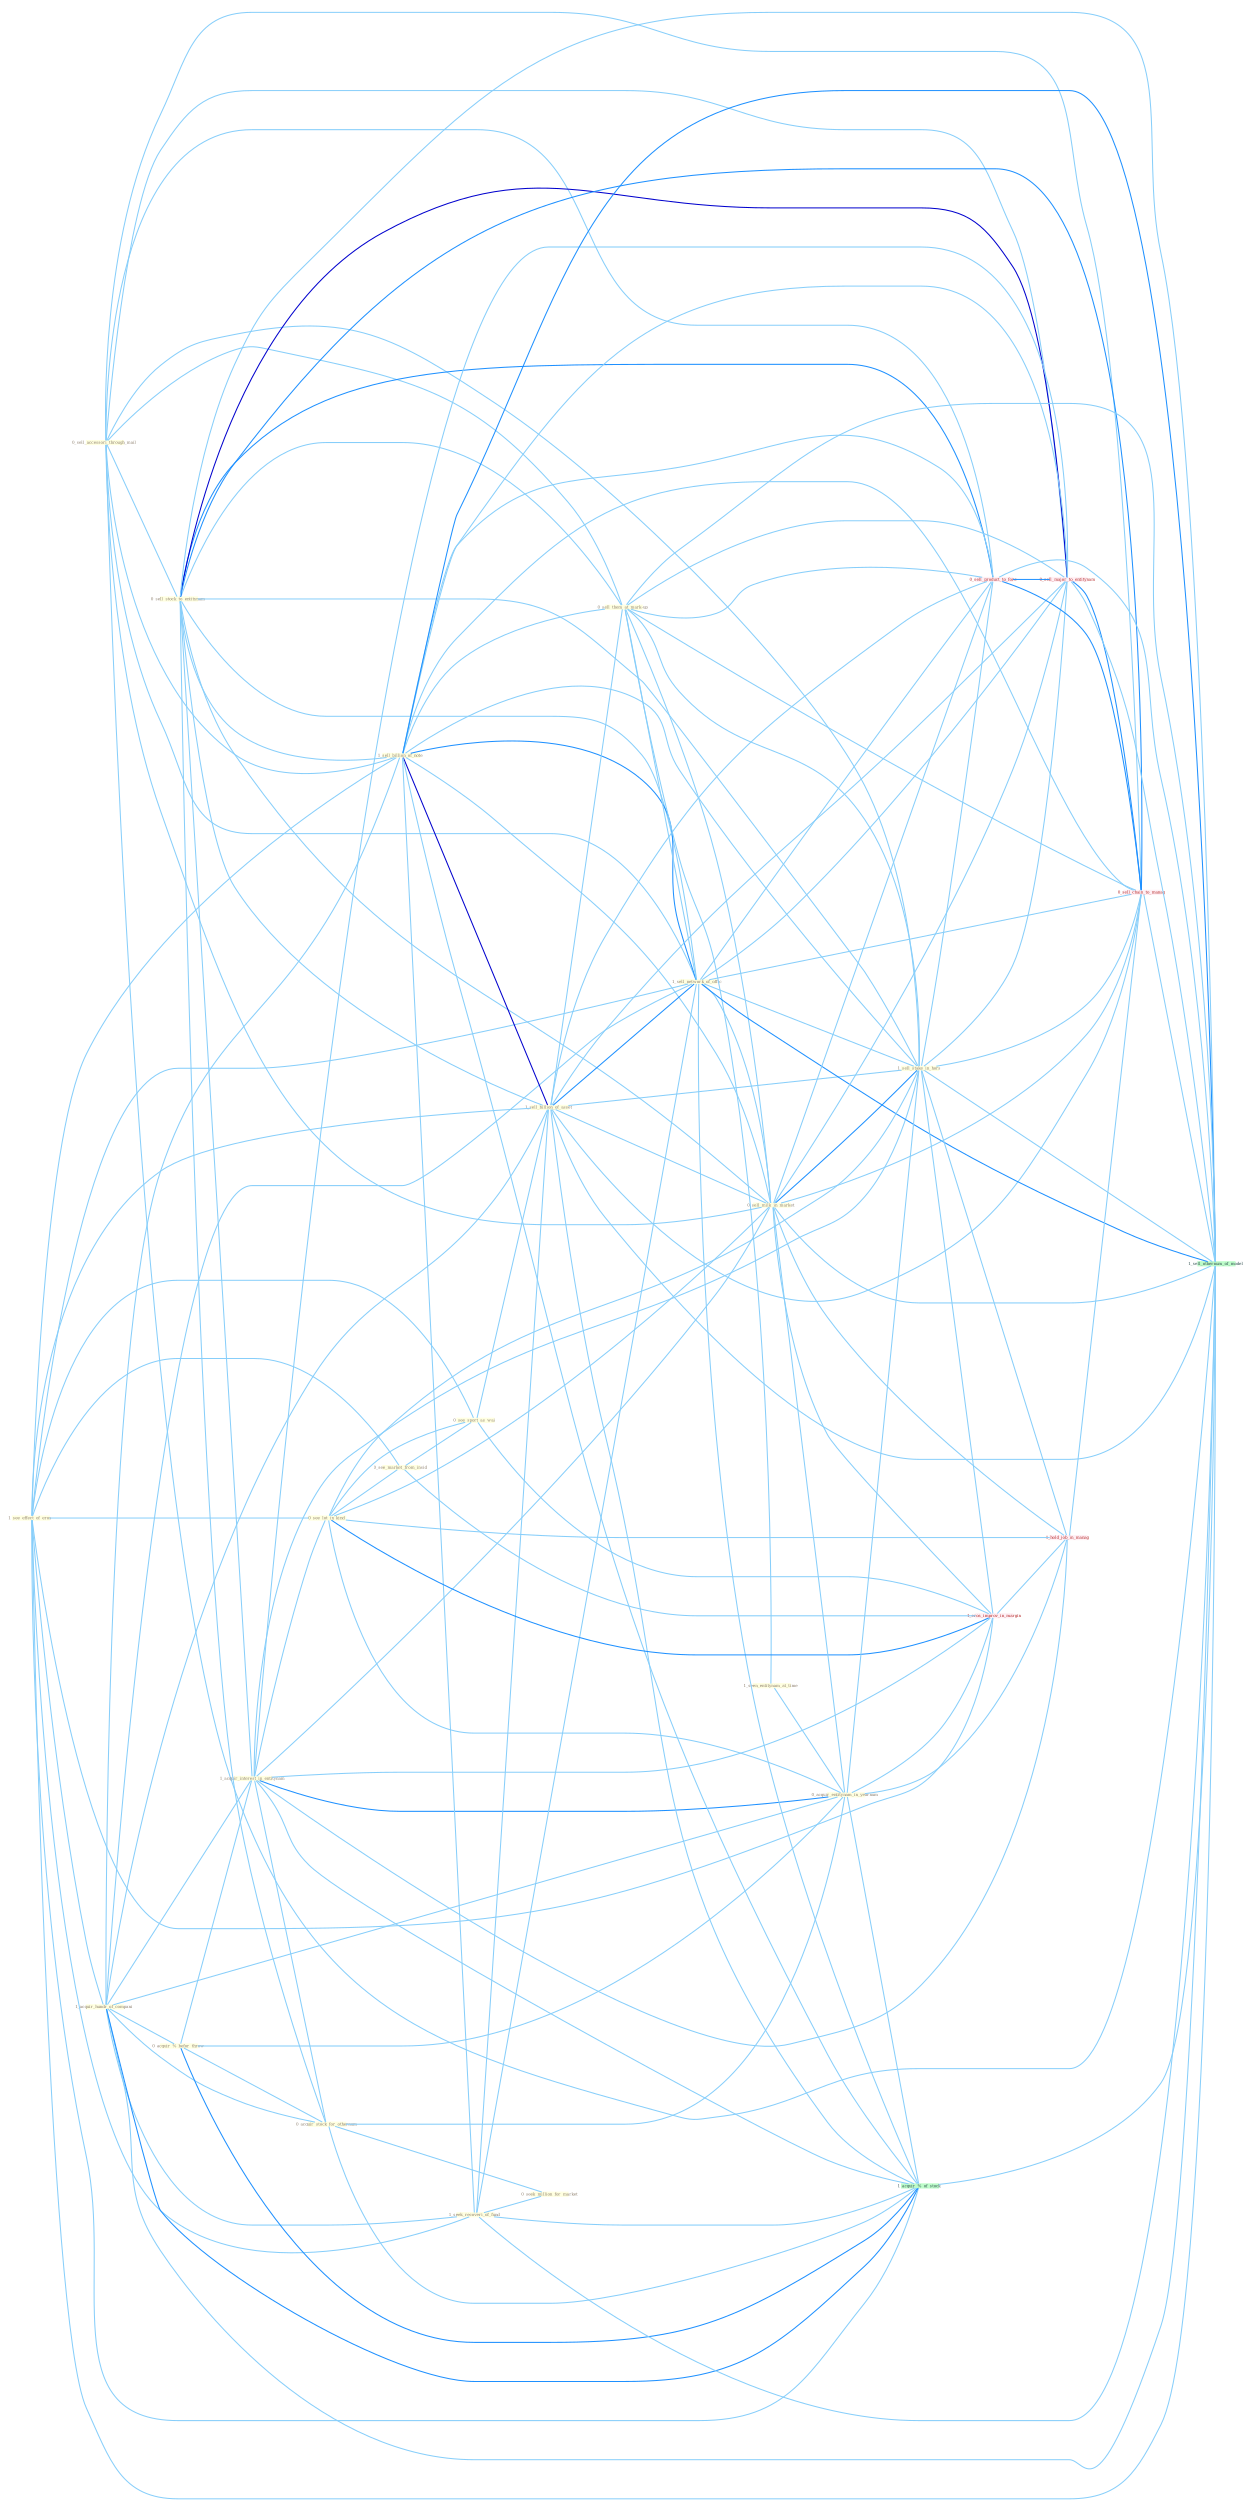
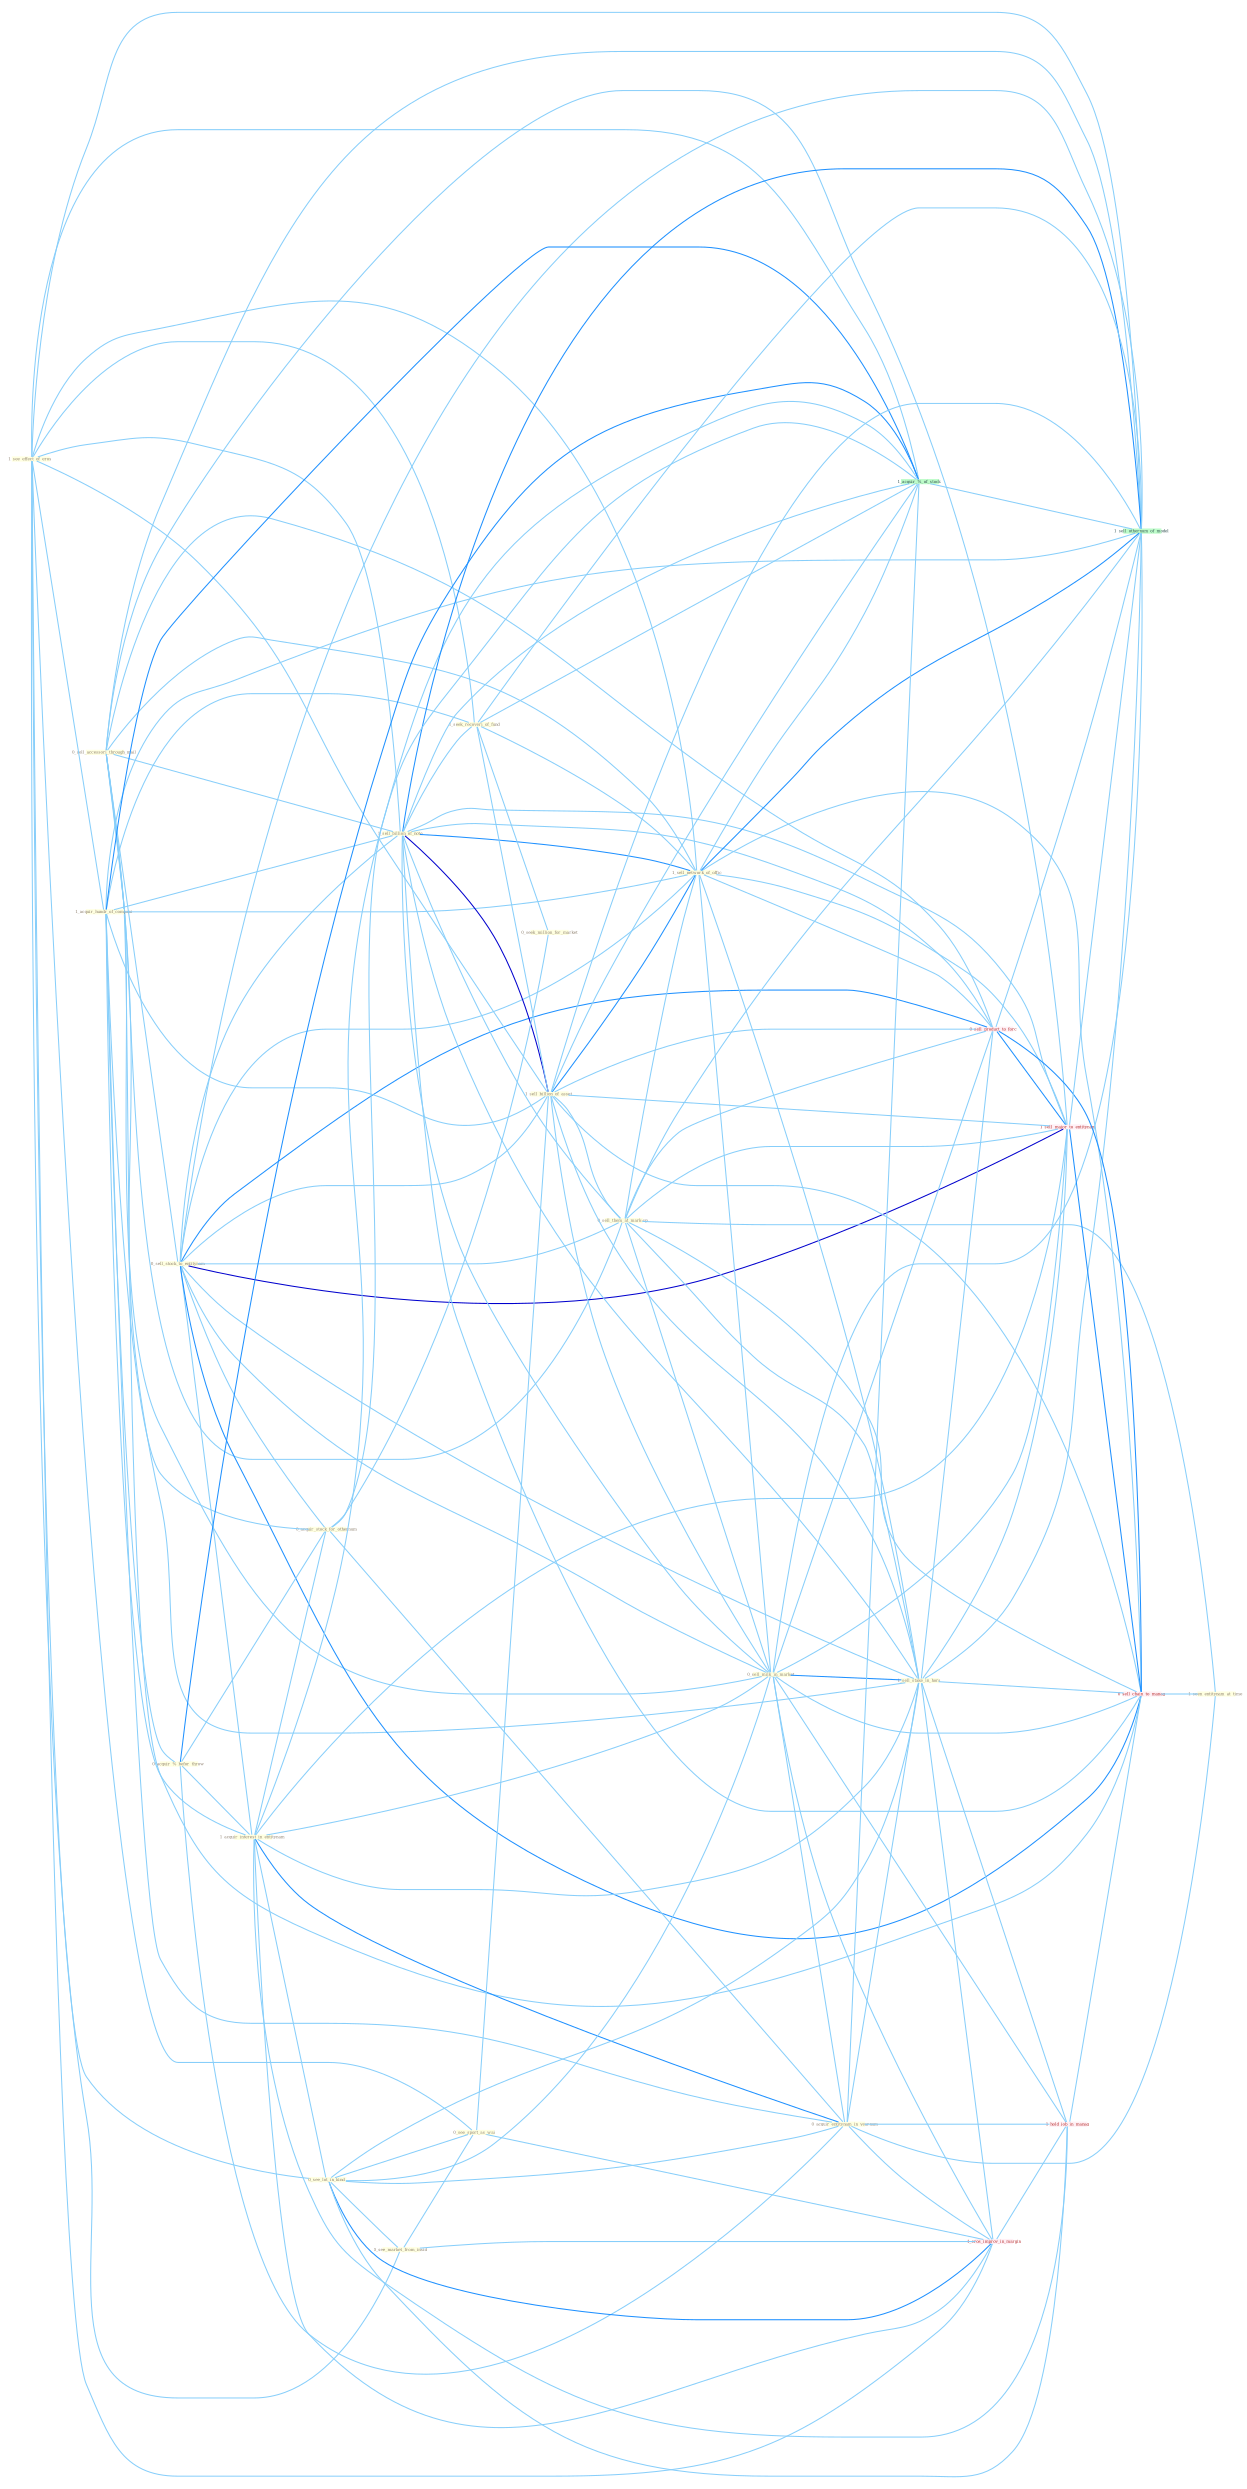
node "0_sell_major_to_entitynam": label "0_sell_major_to_entitynam" -> "1_sell_major_to_entitynam"
edge "0_sell_chain_to_manag" -- "1_sell_othernum_of_model": now "0_sell_chain_to_manag" -- "1_seen_entitynam_at_time"
